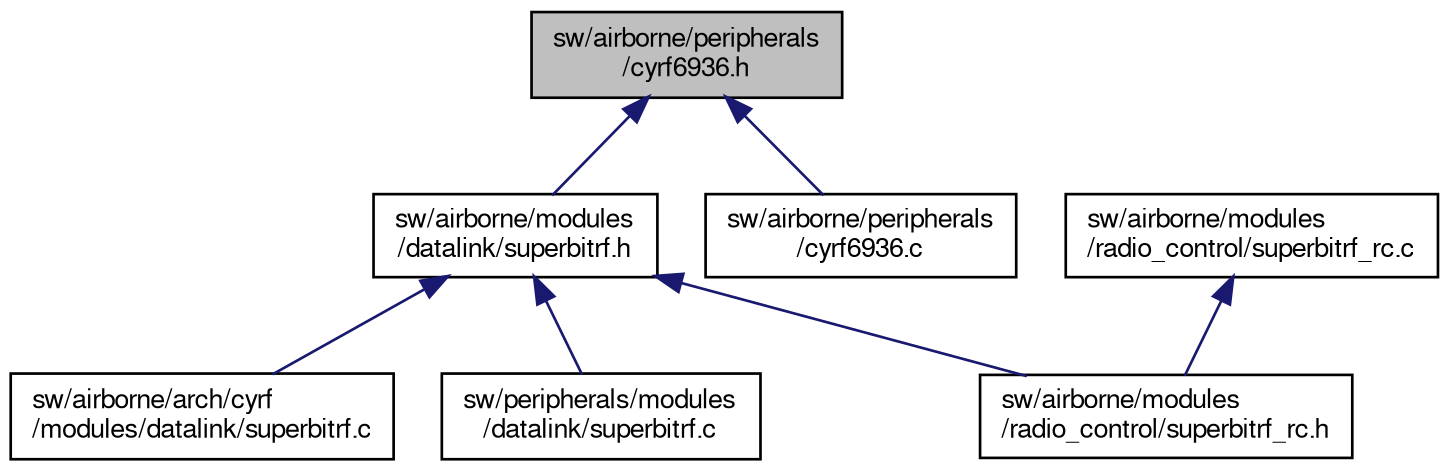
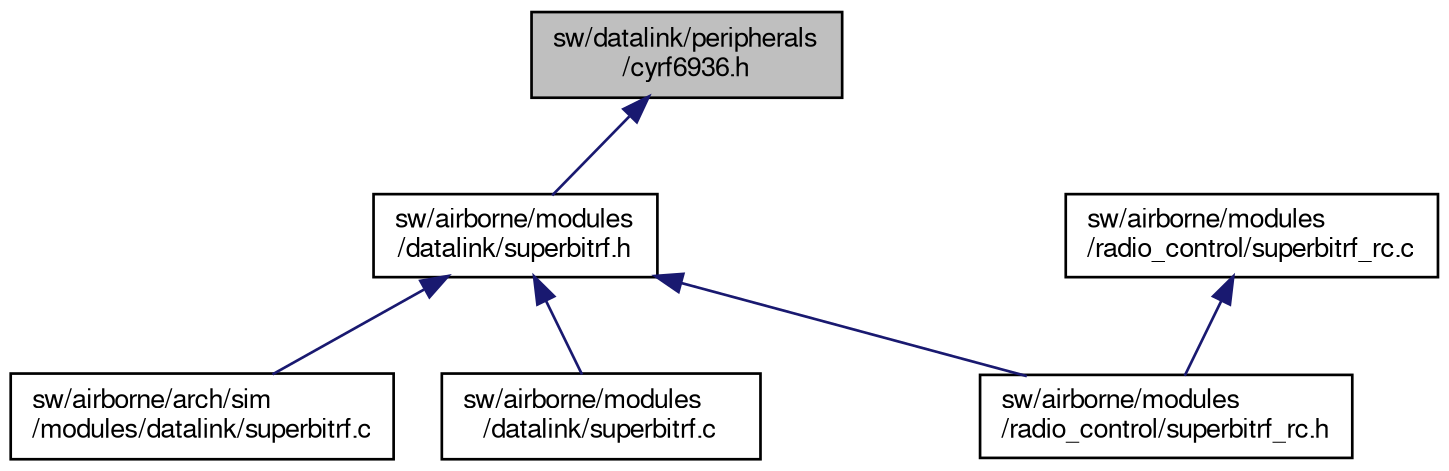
node "sw/airborne/peripherals /cyrf6936.h": label "sw/airborne/peripherals /cyrf6936.h" -> "sw/datalink/peripherals /cyrf6936.h"
node "sw/airborne/peripherals /cyrf6936.c": removed
node "sw/airborne/arch/cyrf /modules/datalink/superbitrf.c": label "sw/airborne/arch/cyrf /modules/datalink/superbitrf.c" -> "sw/airborne/arch/sim /modules/datalink/superbitrf.c"
node "sw/peripherals/modules /datalink/superbitrf.c": label "sw/peripherals/modules /datalink/superbitrf.c" -> "sw/airborne/modules /datalink/superbitrf.c"
